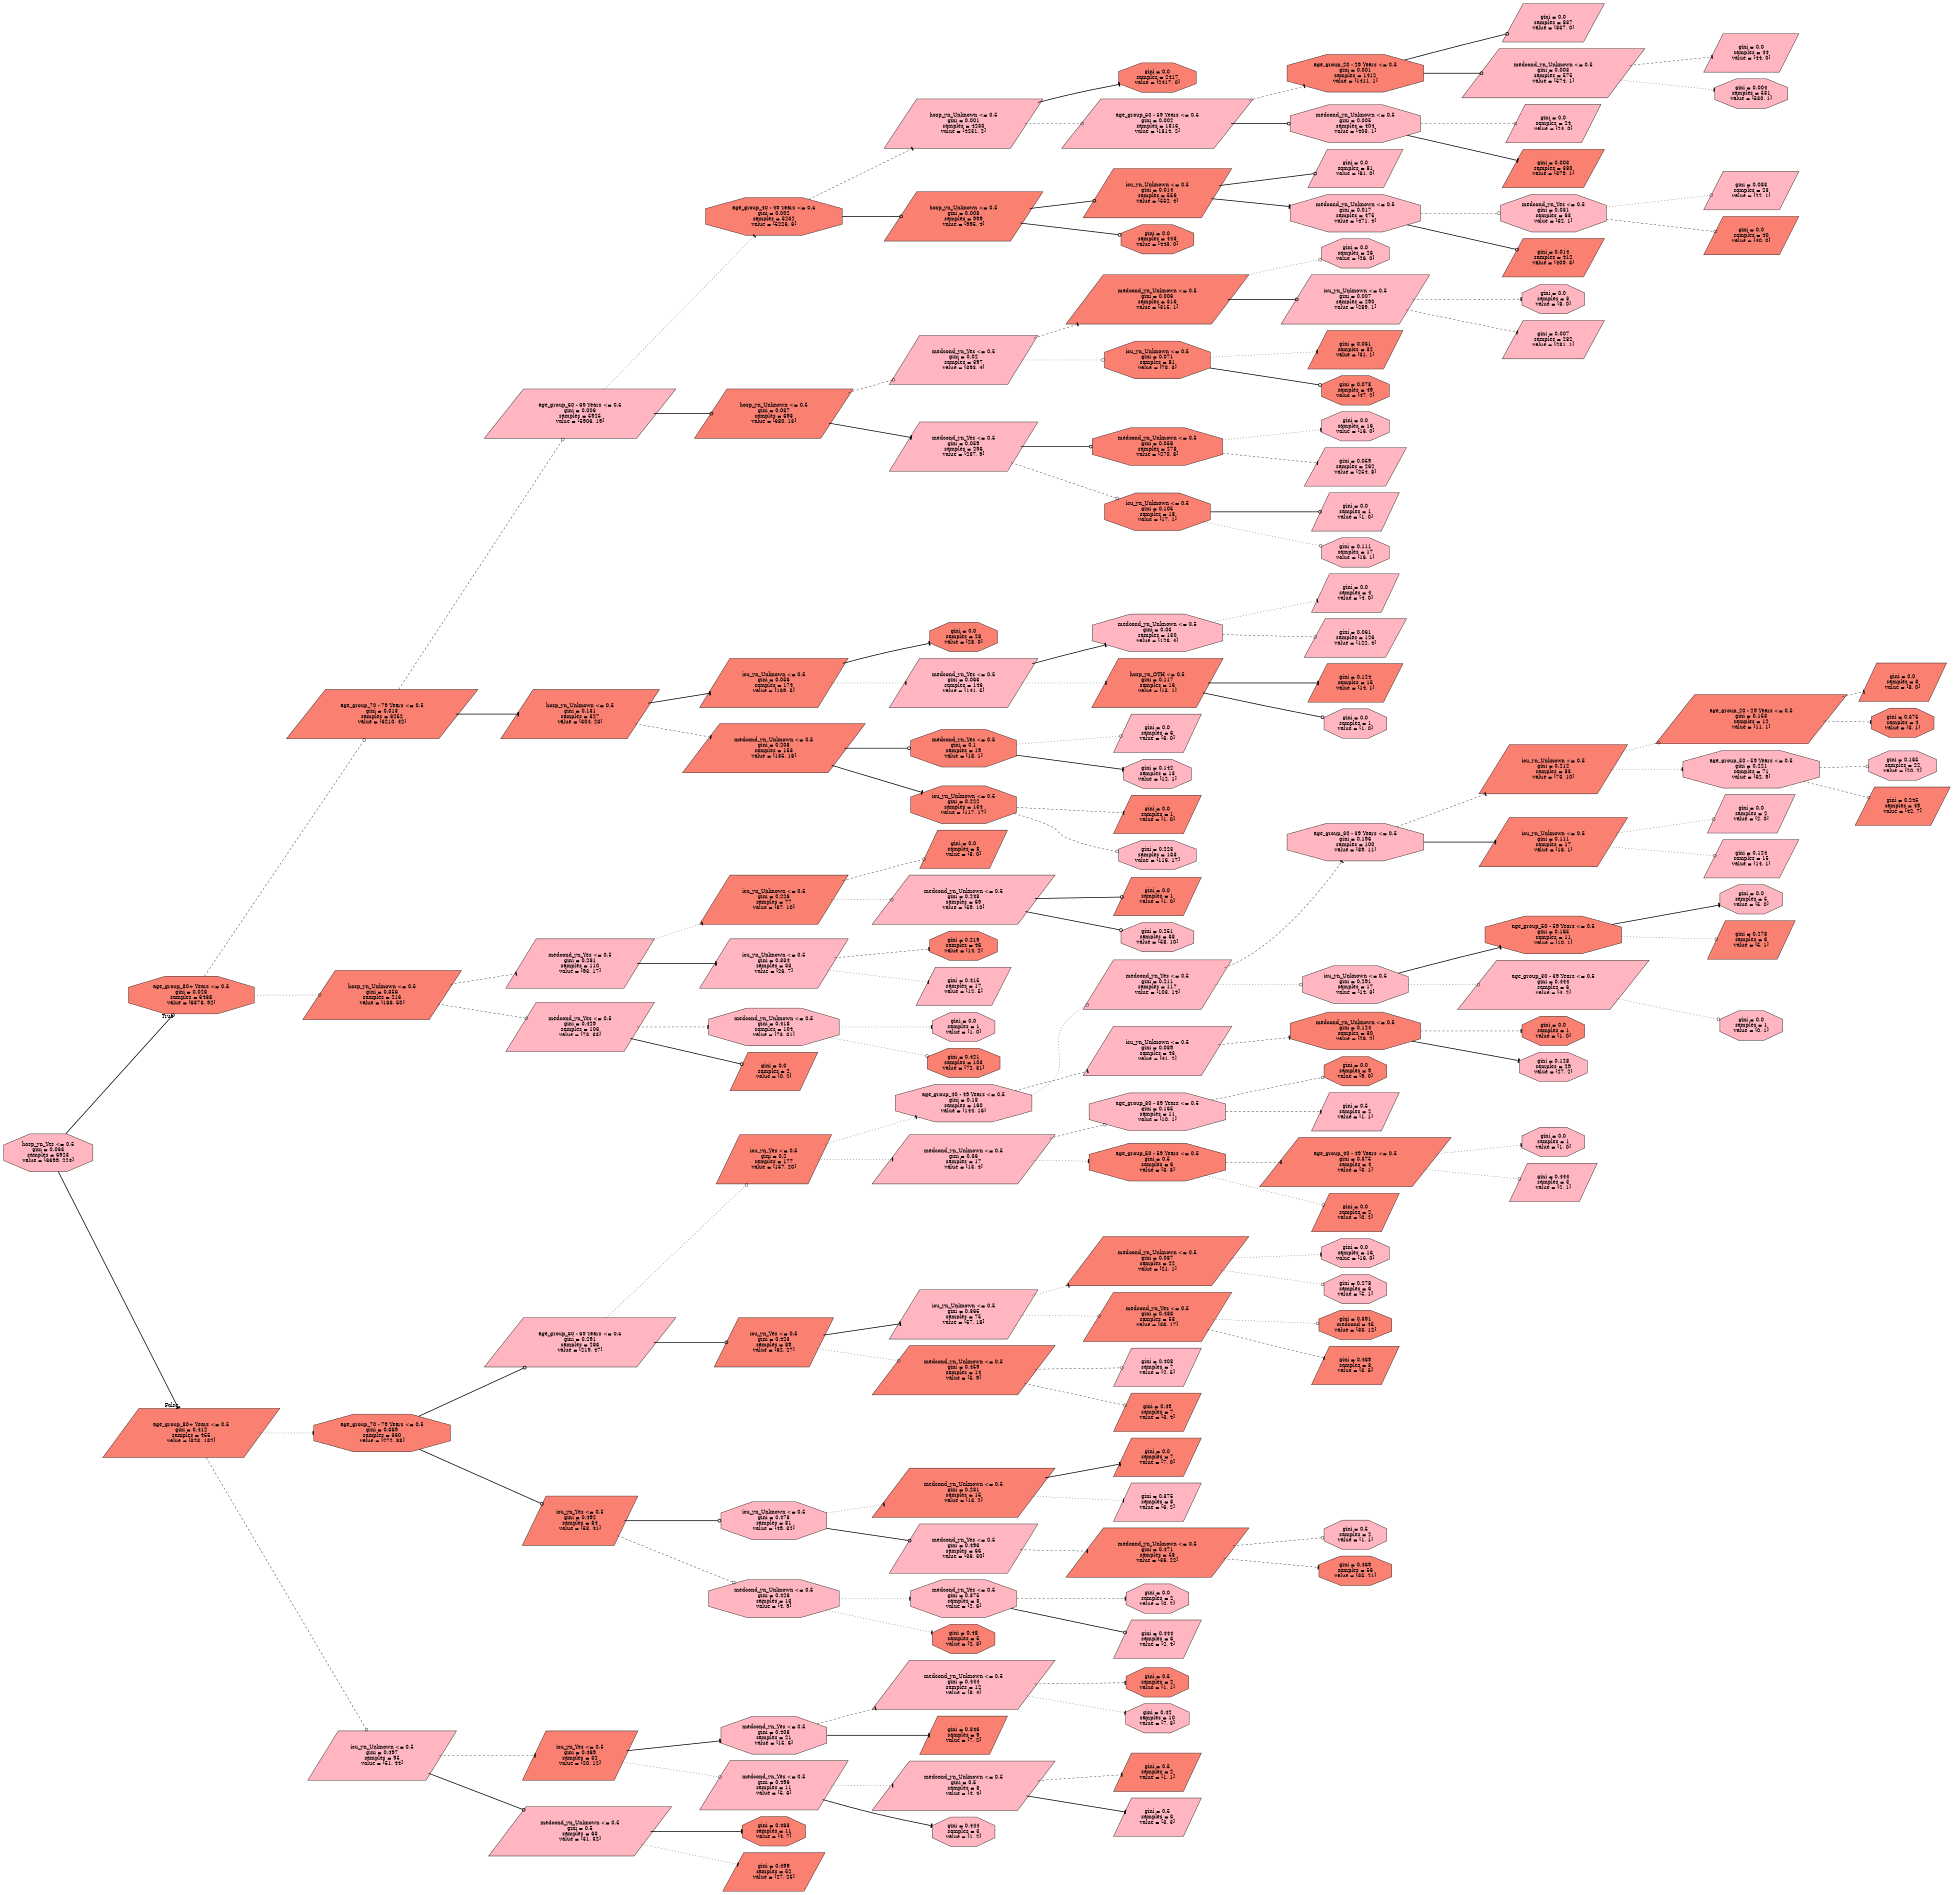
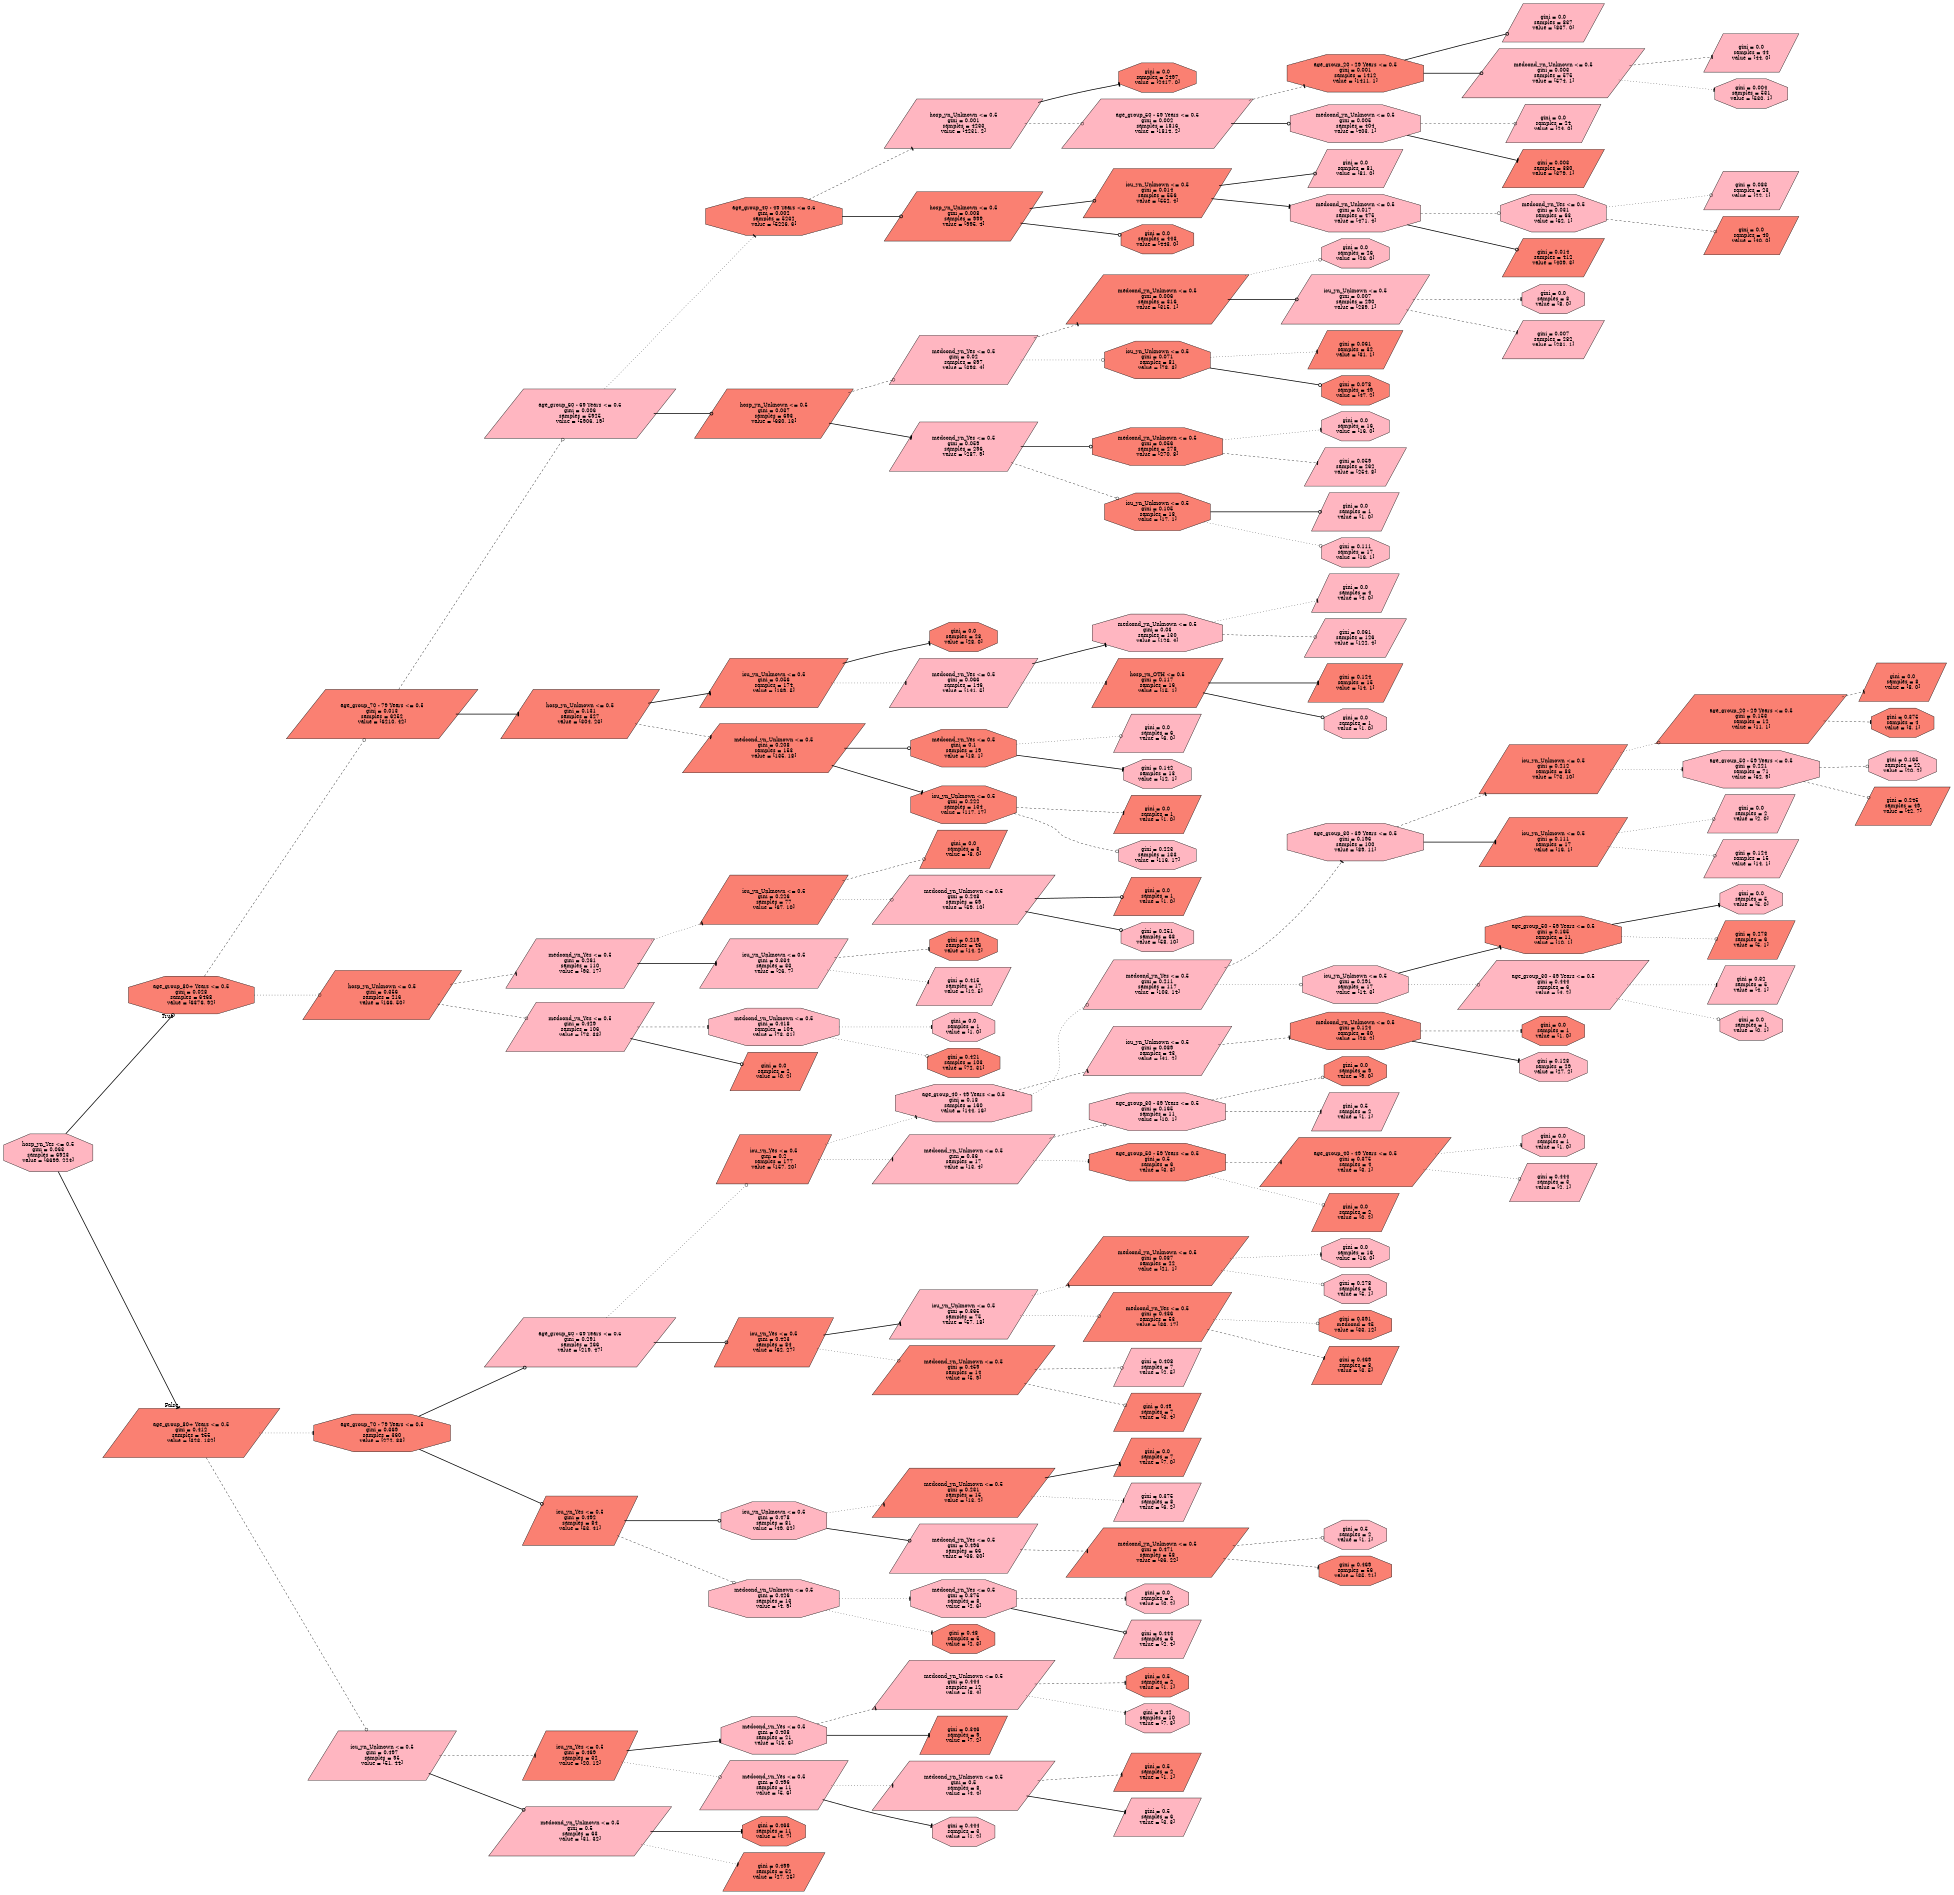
node "gini = 0.0 samples = 2417 value = [2417, 0]": label "gini = 0.0 samples = 2417 value = [2417, 0]" -> "gini = 0.0 samples = 2497 value = [2417, 0]"
node "gini = 0.32 samples = 5 value = [4, 1]": added
node "icu_yn_Yes <= 0.5 gini = 0.423 samples = 89 value = [62, 27]": label "icu_yn_Yes <= 0.5 gini = 0.423 samples = 89 value = [62, 27]" -> "icu_yn_Yes <= 0.5 gini = 0.423 samples = 84 value = [62, 27]"
